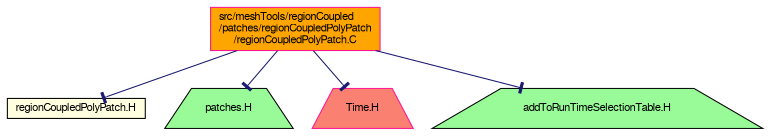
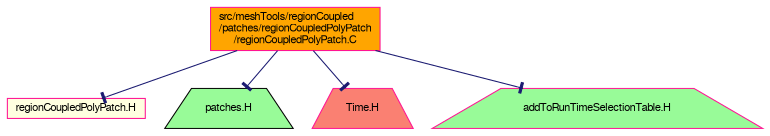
node "regionCoupledPolyPatch.H": color black -> deeppink
node "addToRunTimeSelectionTable.H": color black -> deeppink
